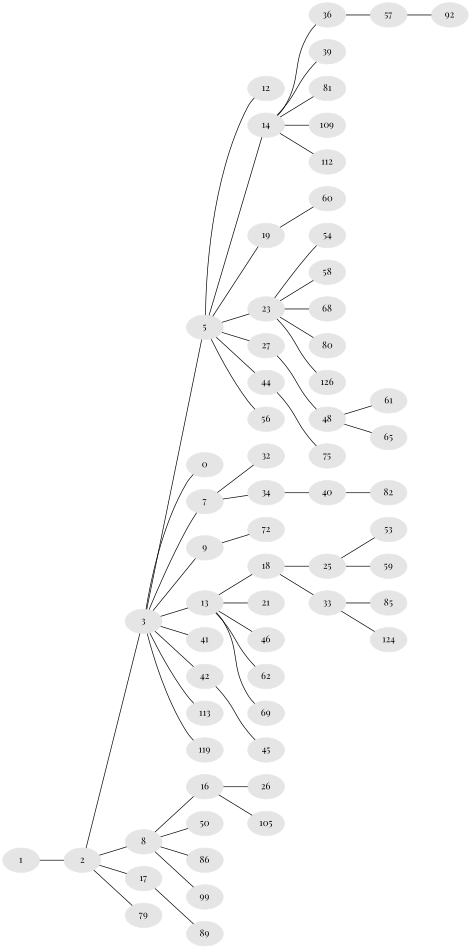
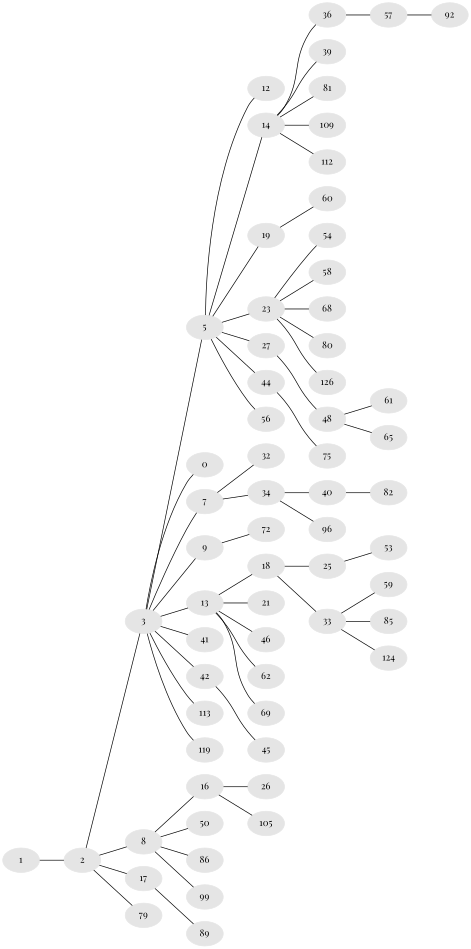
node "96": added
edge "25" -- "59": now "33" -- "59"
